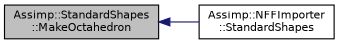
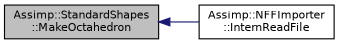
node "Assimp::NFFImporter ::StandardShapes": label "Assimp::NFFImporter ::StandardShapes" -> "Assimp::NFFImporter ::InternReadFile"
